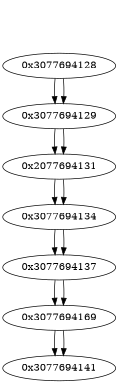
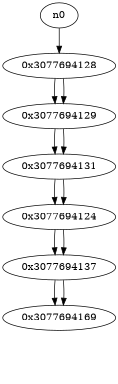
node "n0": added
node "0x2077694131": label "0x2077694131" -> "0x3077694131"
node "0x3077694134": label "0x3077694134" -> "0x3077694124"
node "0x3077694141": removed
